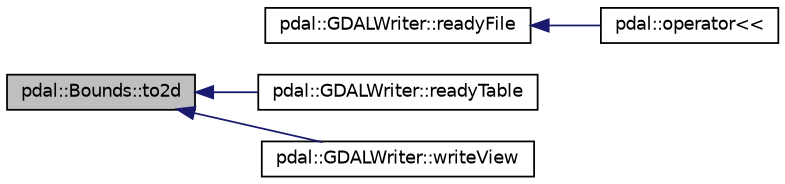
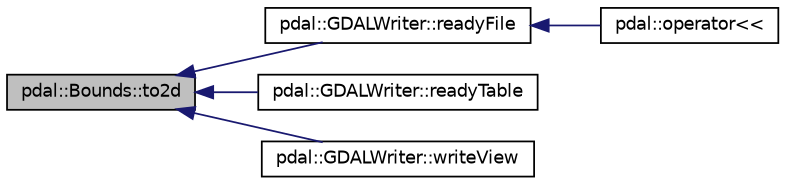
edge "pdal::GDALWriter::readyFile" -> "pdal::Bounds::to2d": added
